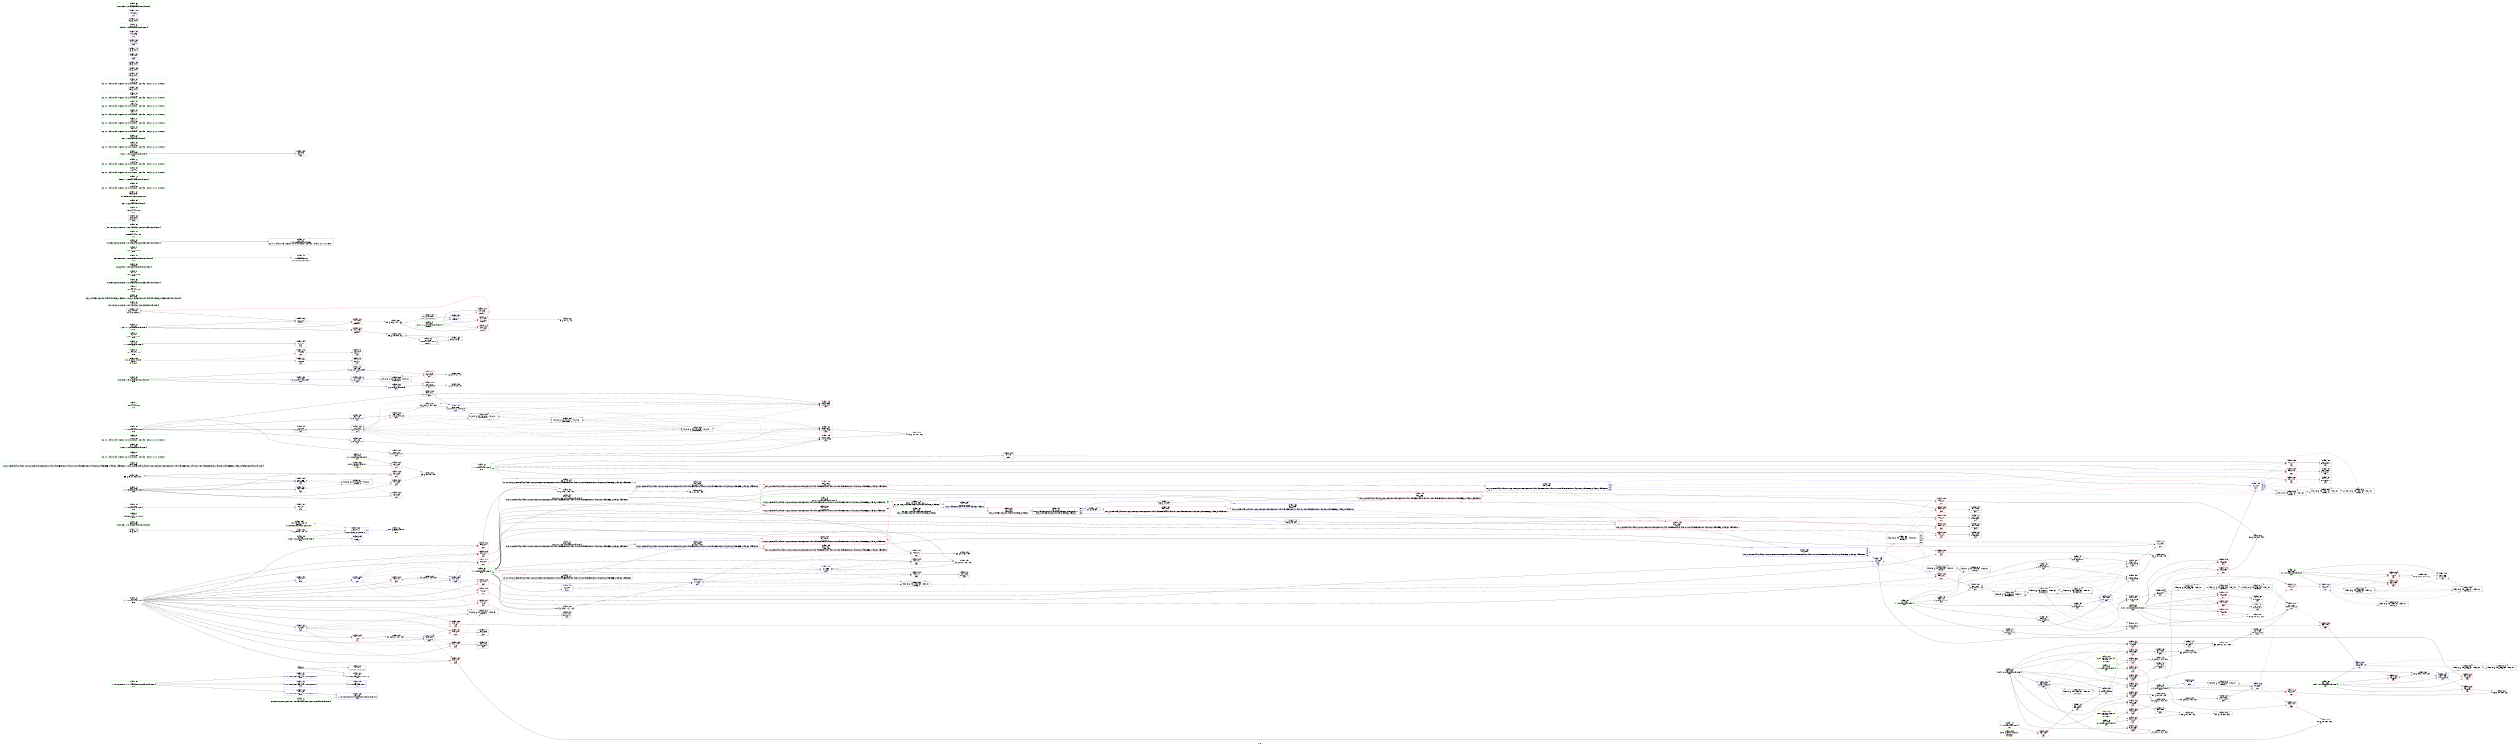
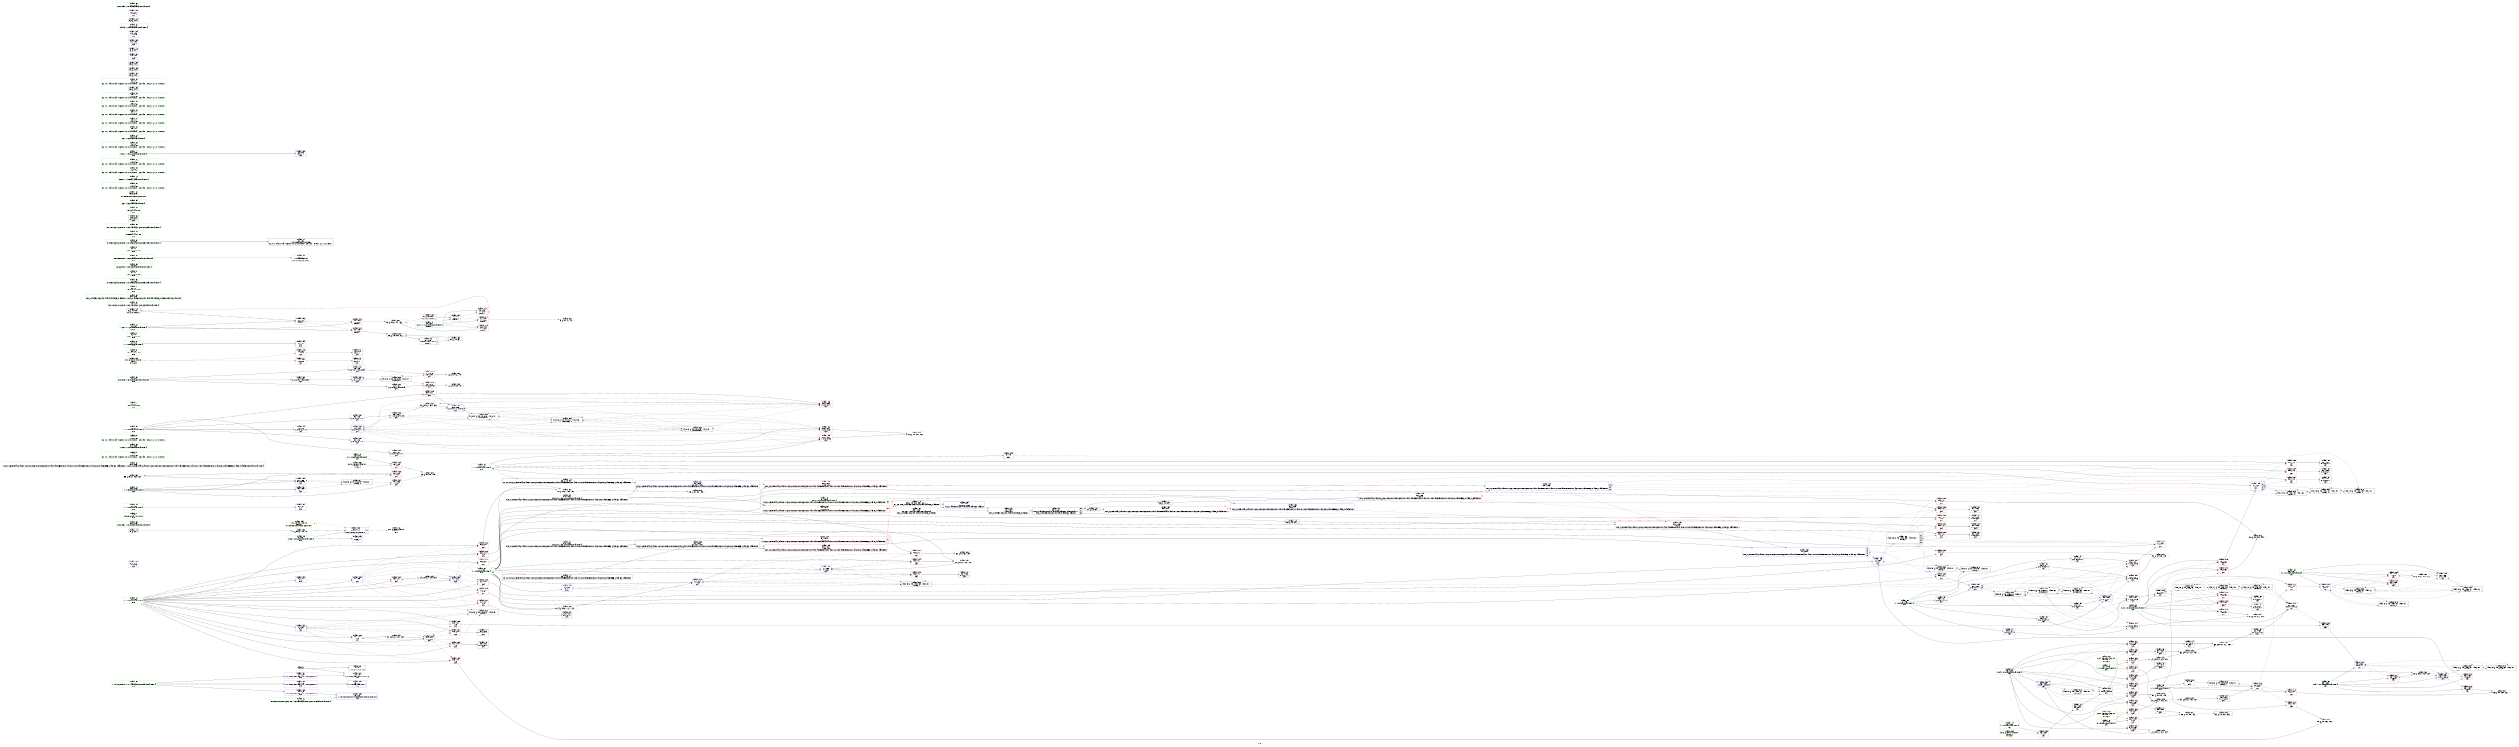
node "NodeID: 152": removed
node "NodeID: 111": added
